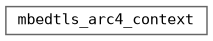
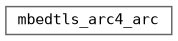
node "mbedtls_arc4_context": label "mbedtls_arc4_context" -> "mbedtls_arc4_arc"
